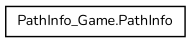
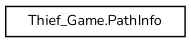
node "PathInfo_Game.PathInfo": label "PathInfo_Game.PathInfo" -> "Thief_Game.PathInfo"
